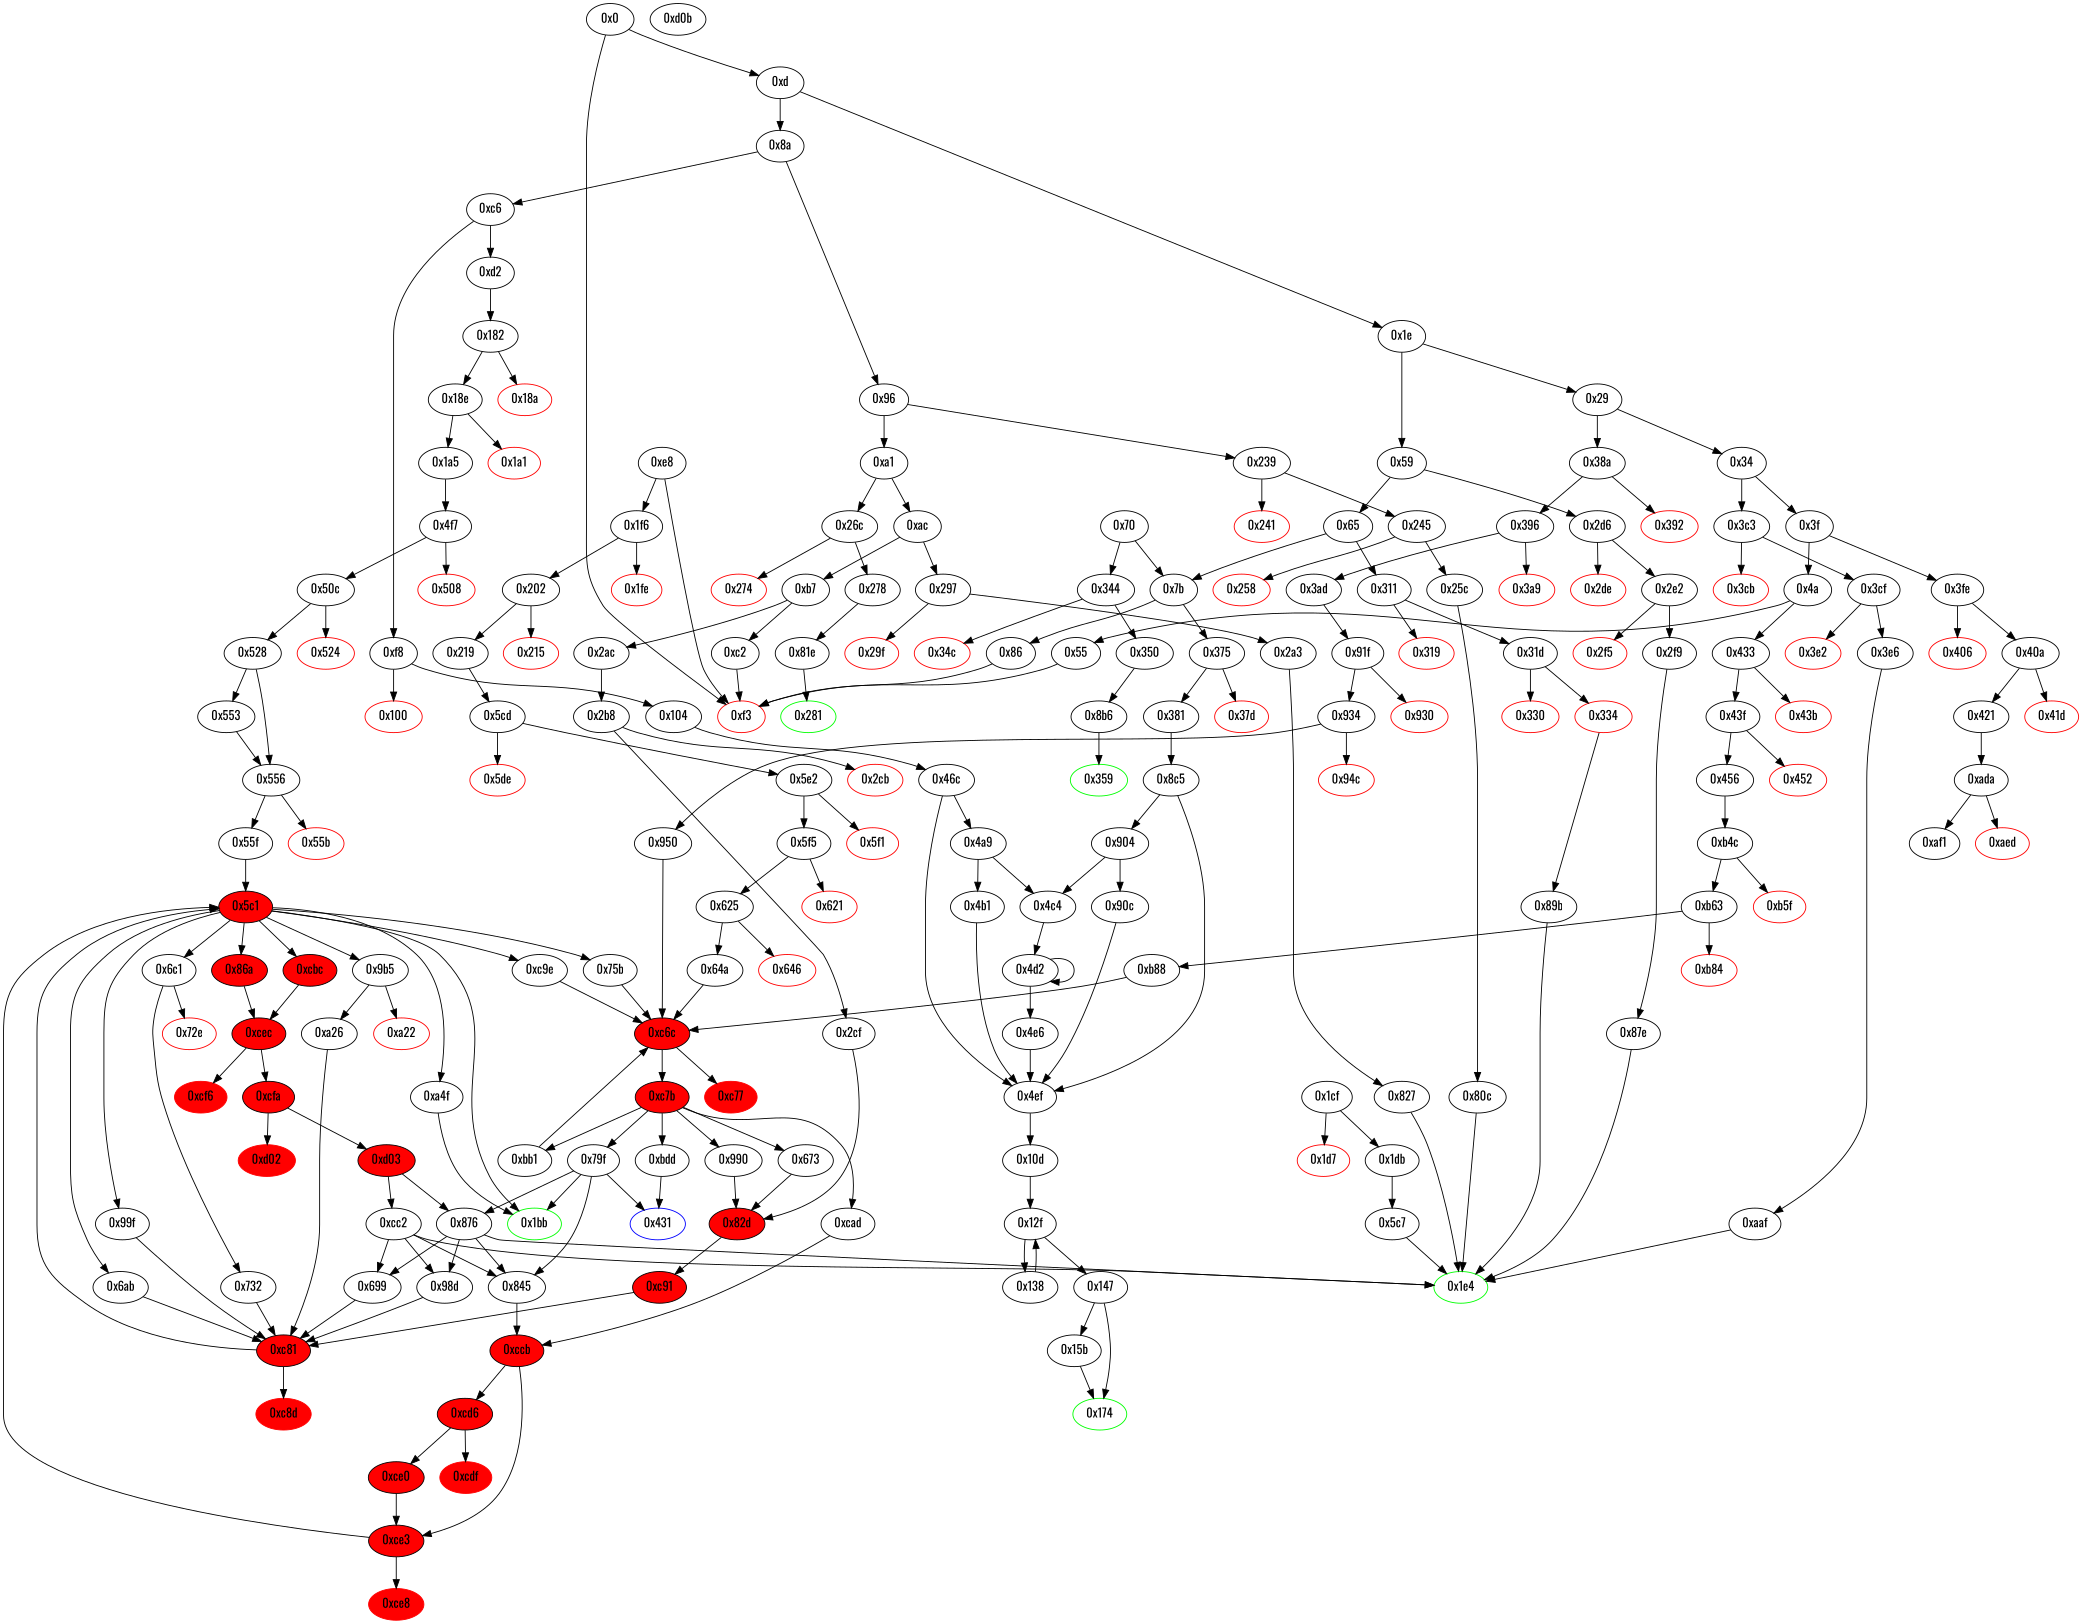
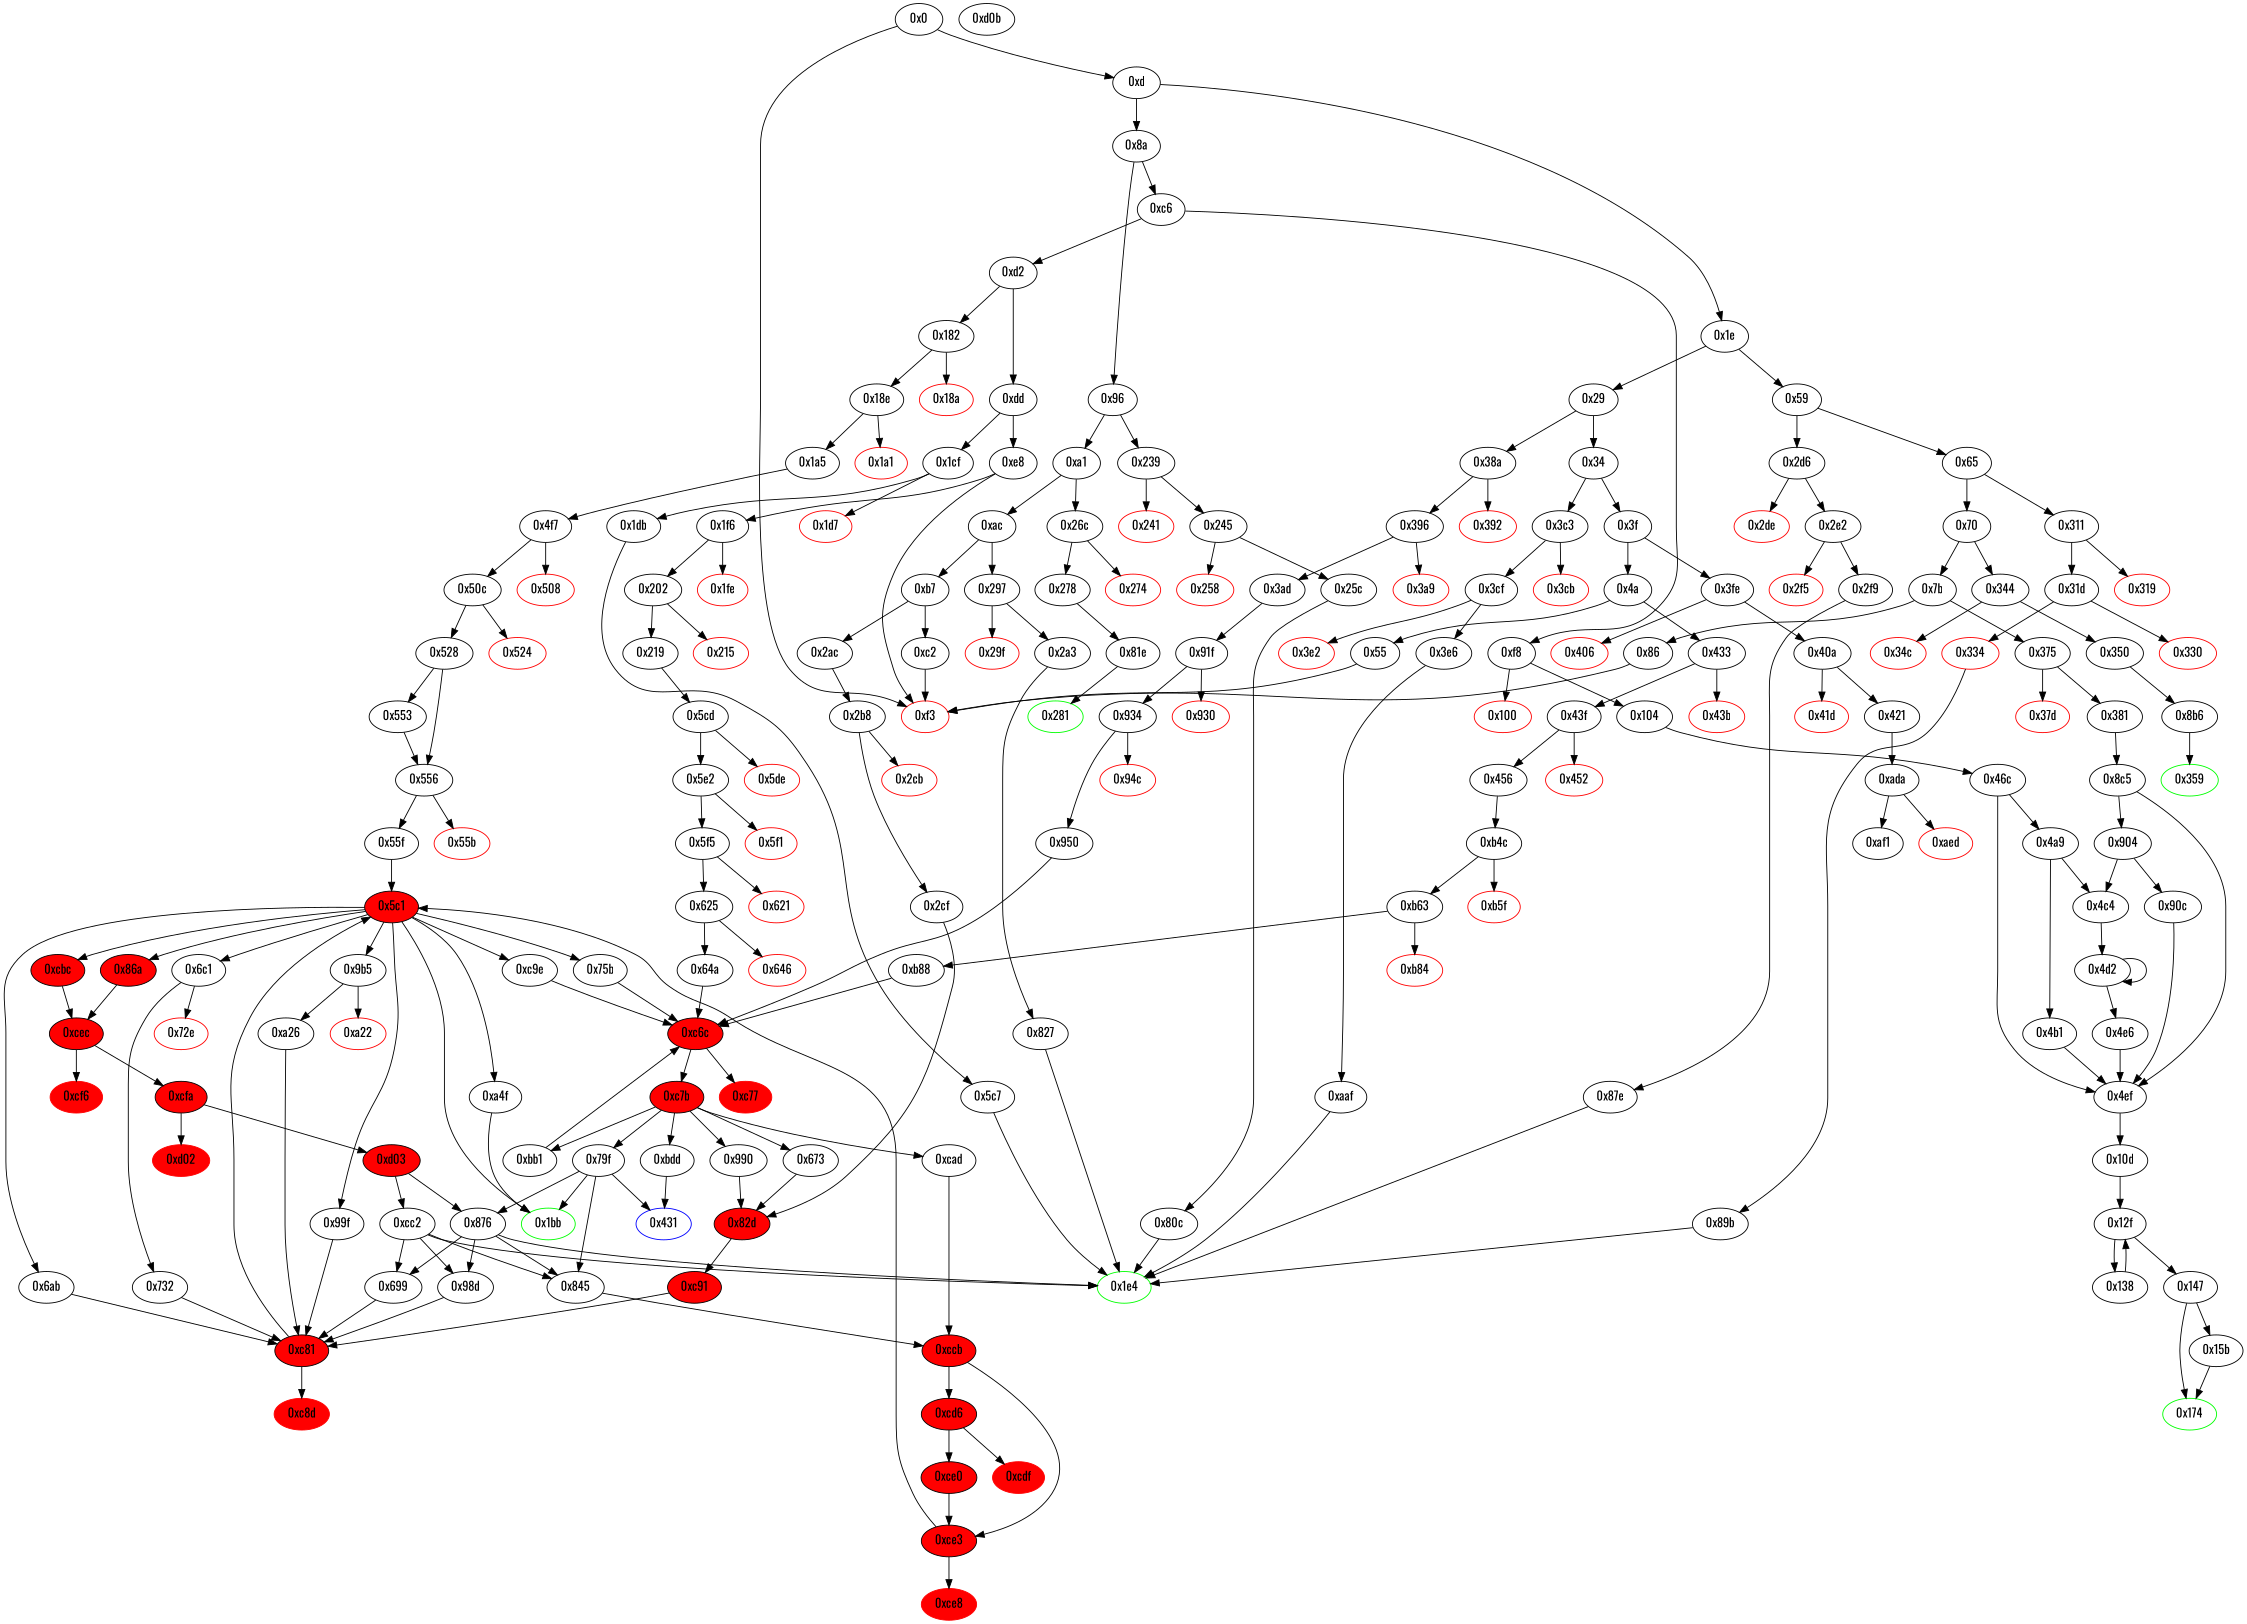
node "0xdd": added
edge "0x65" -> "0x7b": now "0x65" -> "0x70"
